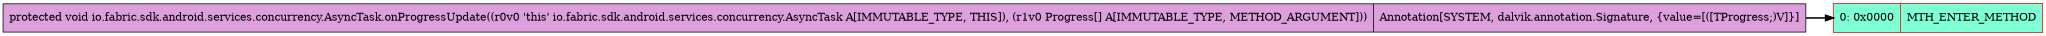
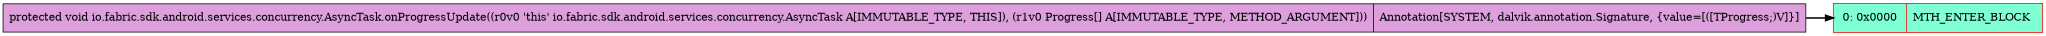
node "0: 0x0000": text "MTH_ENTER_METHOD" -> "MTH_ENTER_BLOCK"
